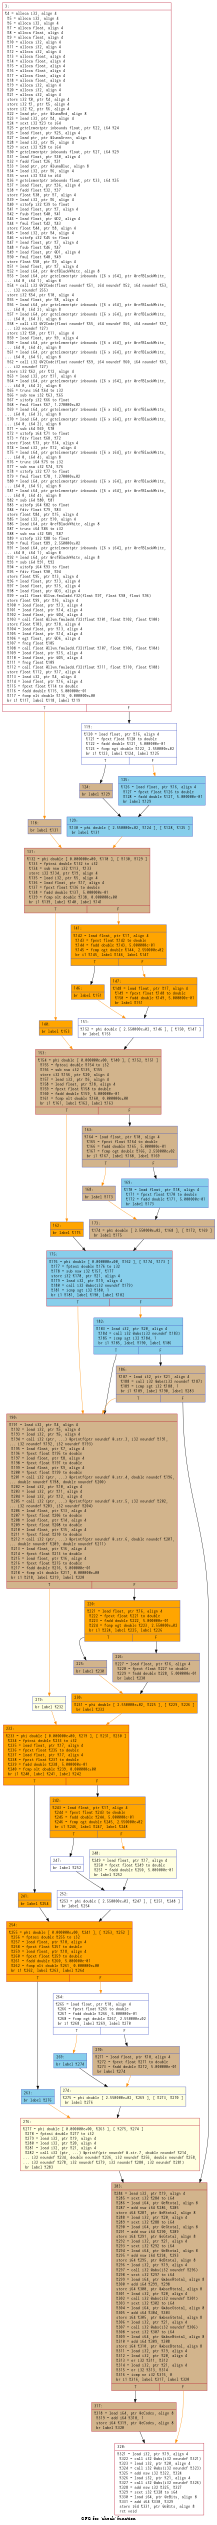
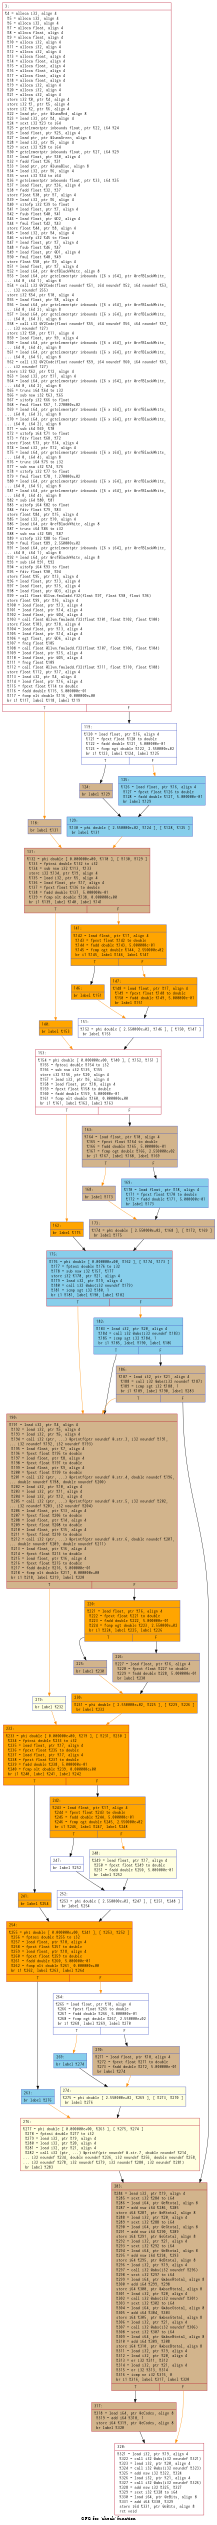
node "153:": fillcolor tan -> white
